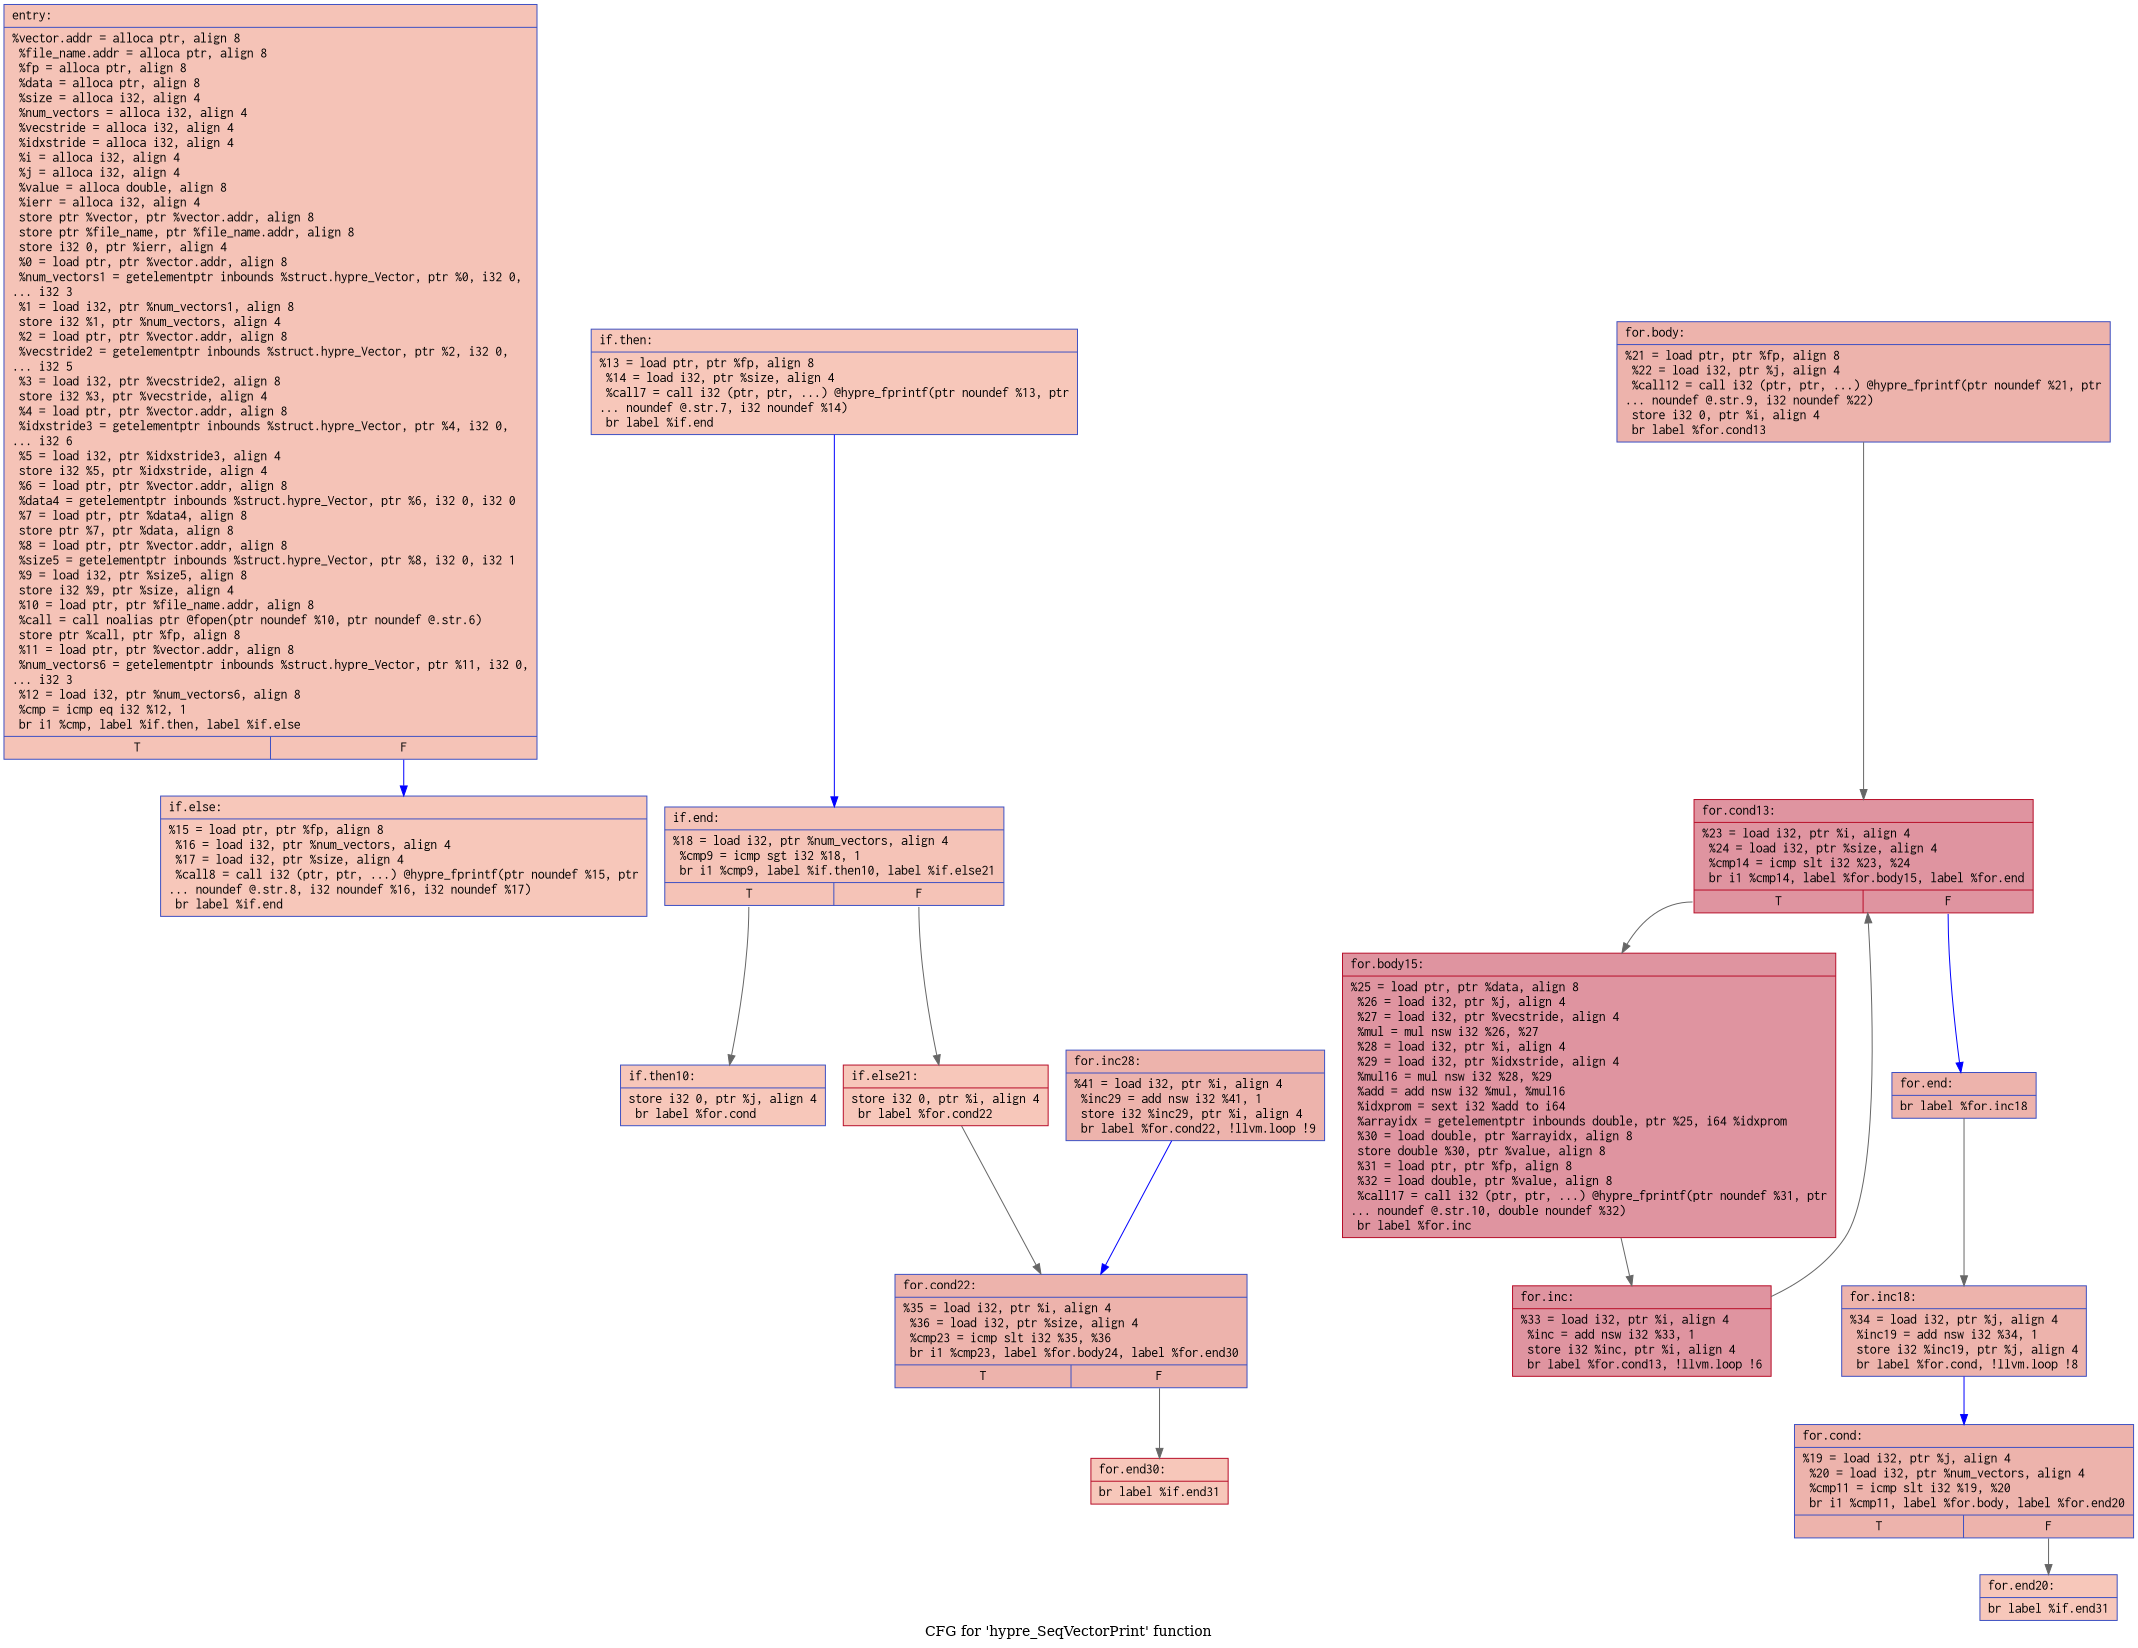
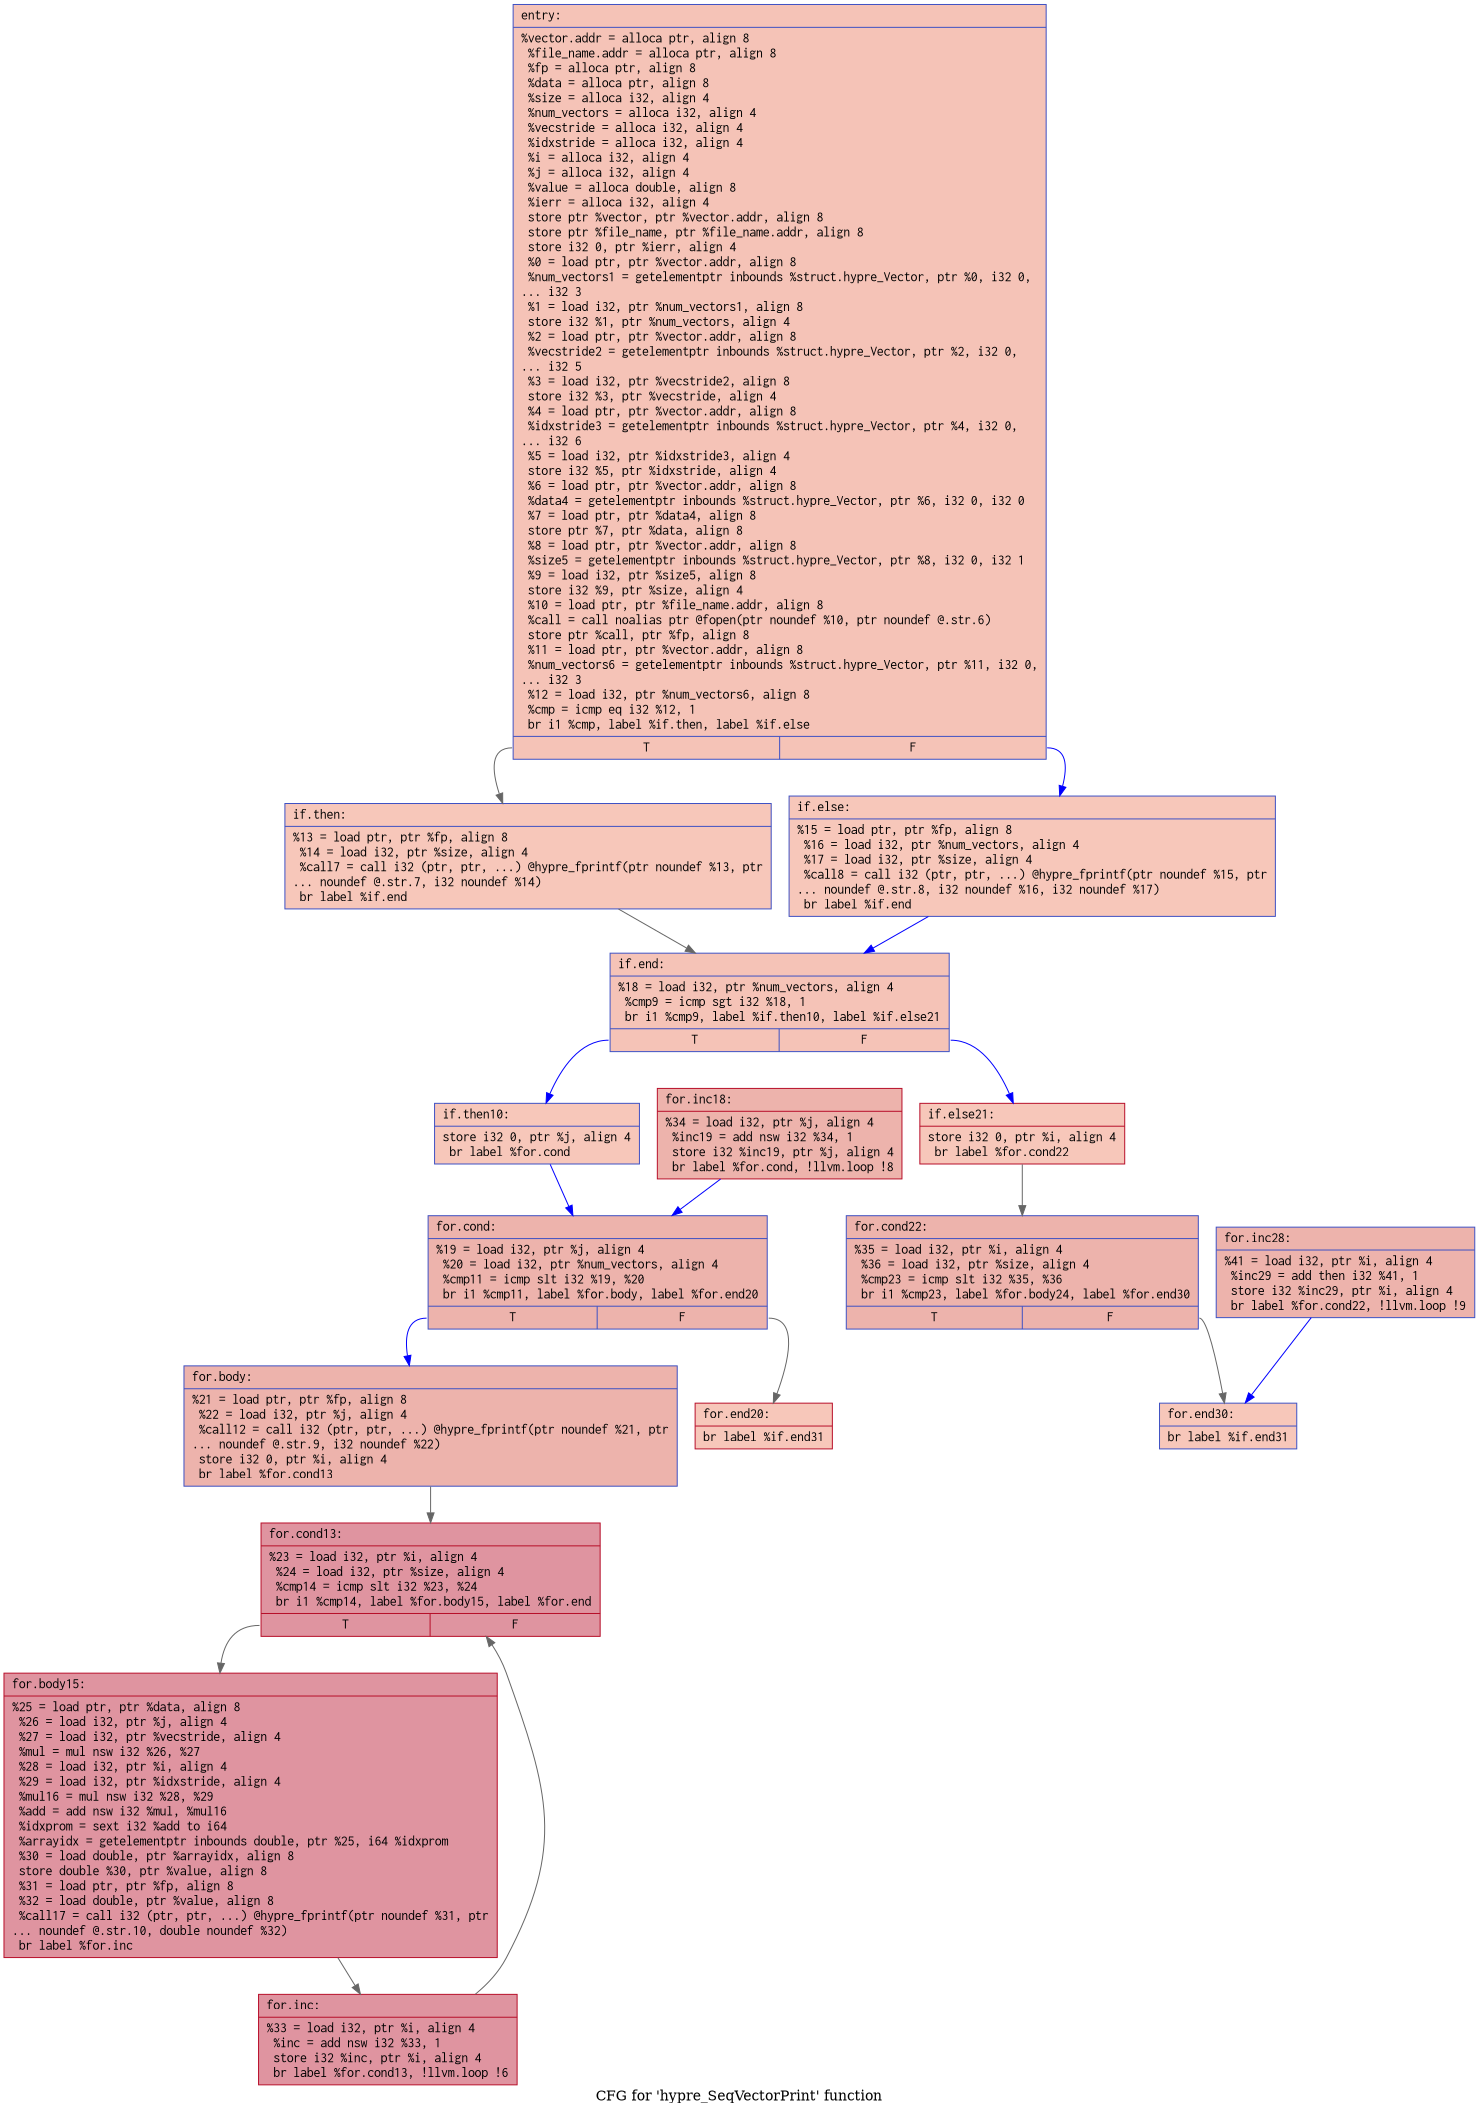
edge "if.then:" -> "if.end:": color blue -> gray40
edge "entry:" -> "if.then:": added
edge "if.else:" -> "if.end:": added
edge "if.end:" -> "if.then10:": color gray40 -> blue
edge "if.end:" -> "if.else21:": color gray40 -> blue
node "for.end:": removed
node "for.inc28:": text "%inc29 = add nsw i32 %41, 1" -> "%inc29 = add then i32 %41, 1"
edge "if.then10:" -> "for.cond:": added
edge "for.inc28:" -> "for.cond22:": now "for.inc28:" -> "for.end30:"
edge "for.cond:" -> "for.body:": added
node "for.inc18:": color #3d50c3ff -> #b70d28ff
node "for.end30:": color #b70d28ff -> #3d50c3ff
node "for.end20:": color #3d50c3ff -> #b70d28ff
